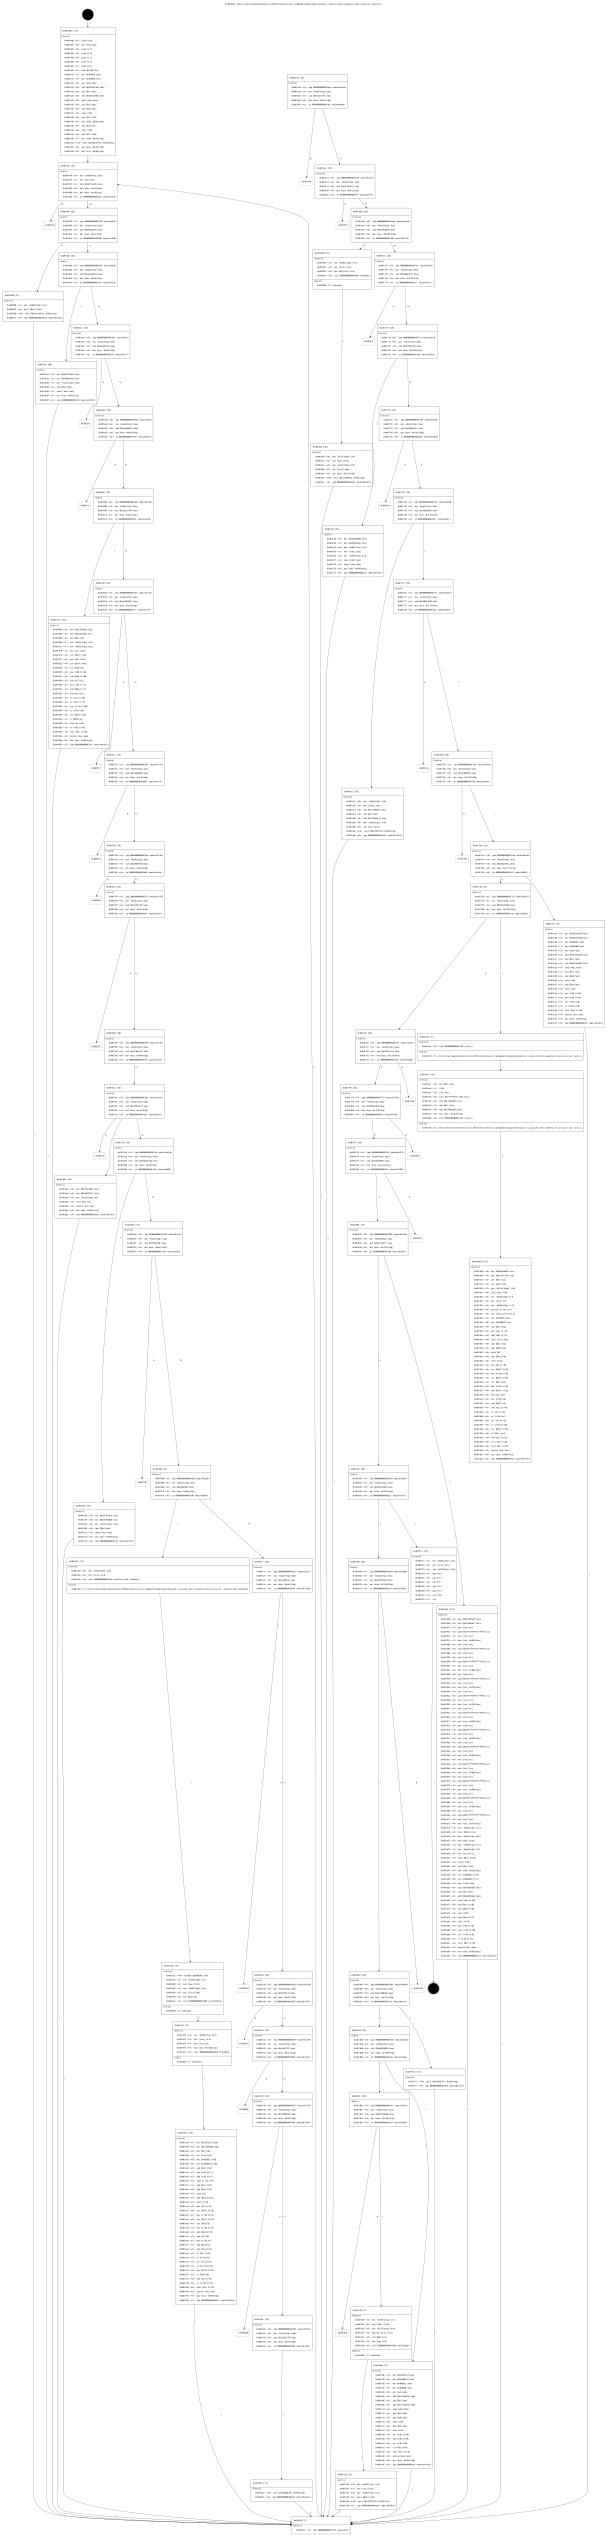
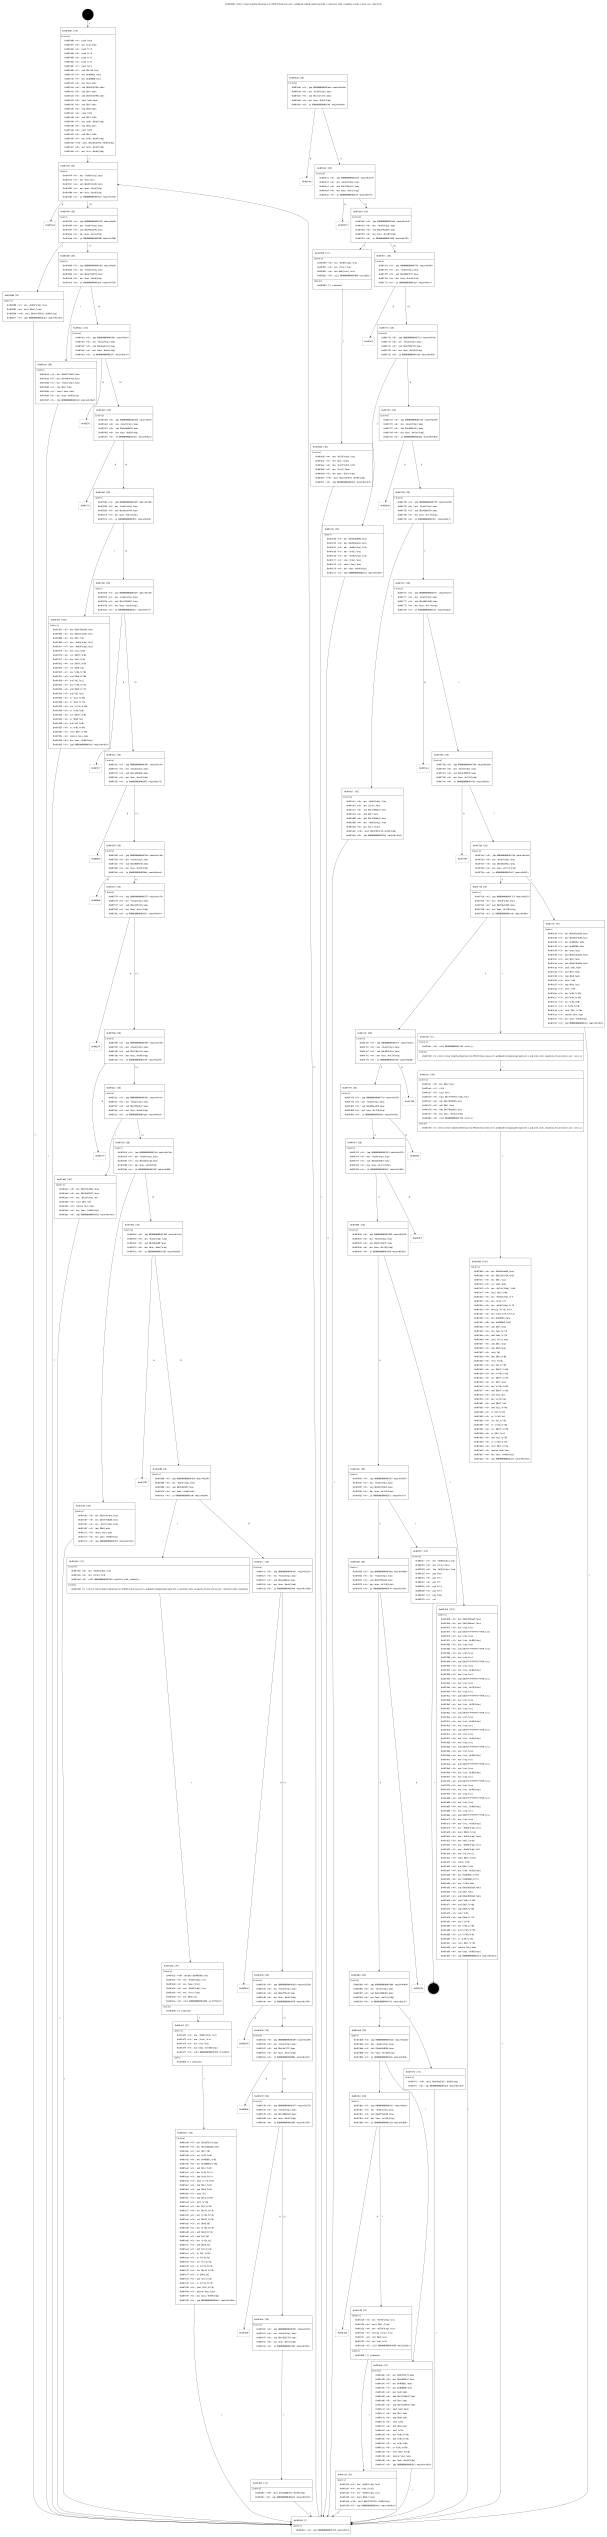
edge "0x4015ac [28]" -> "0x4021f9": now "0x401590 [28]" -> "0x4021f9"
